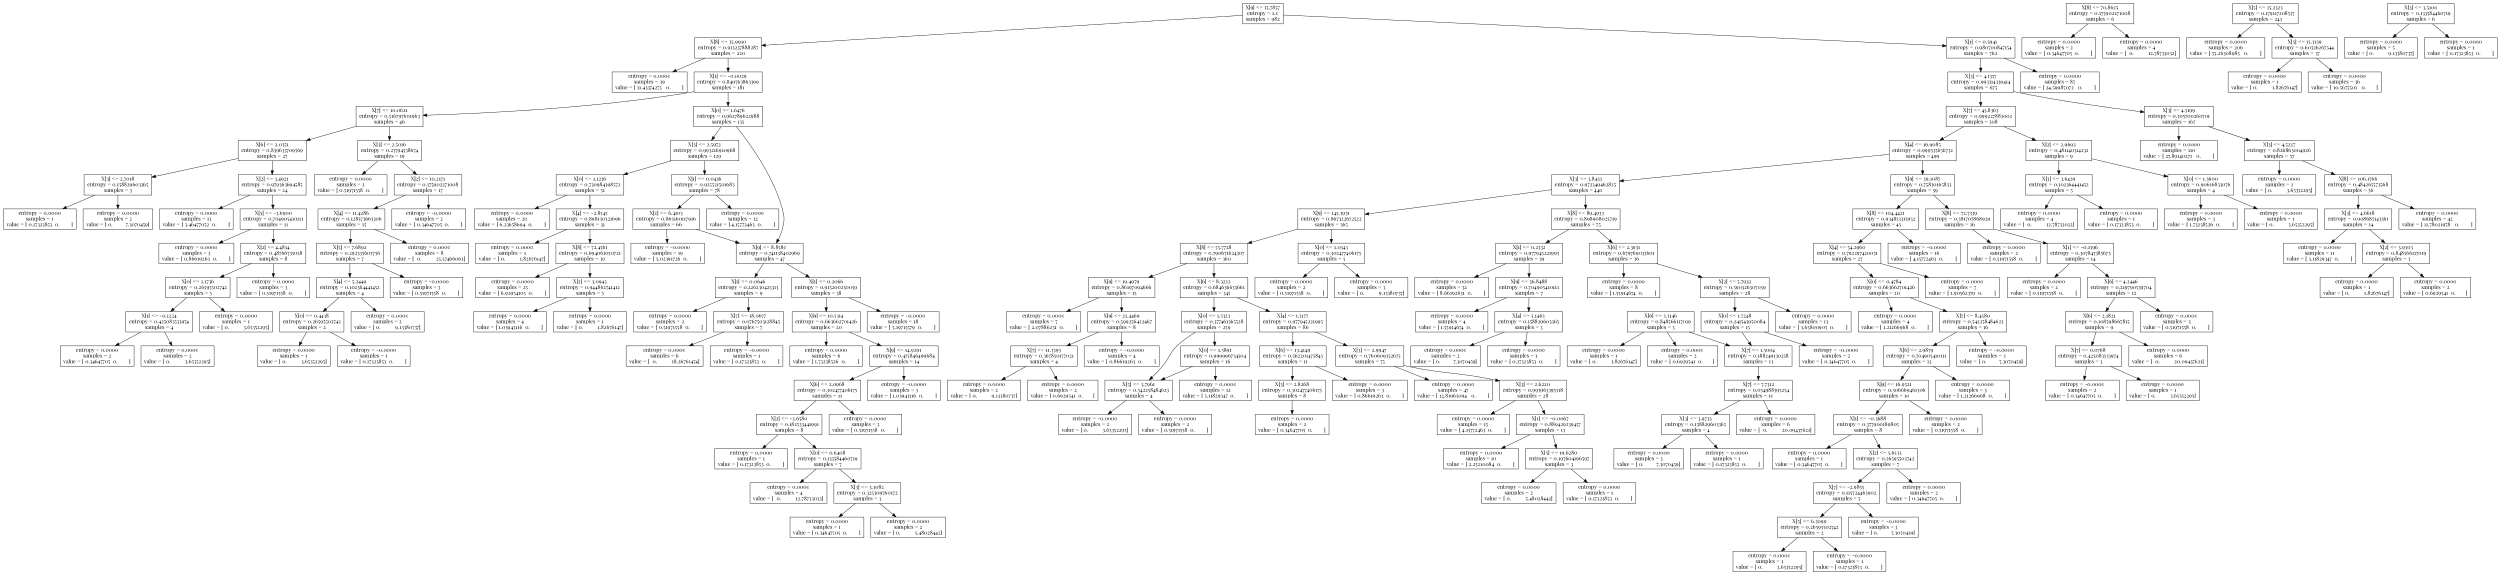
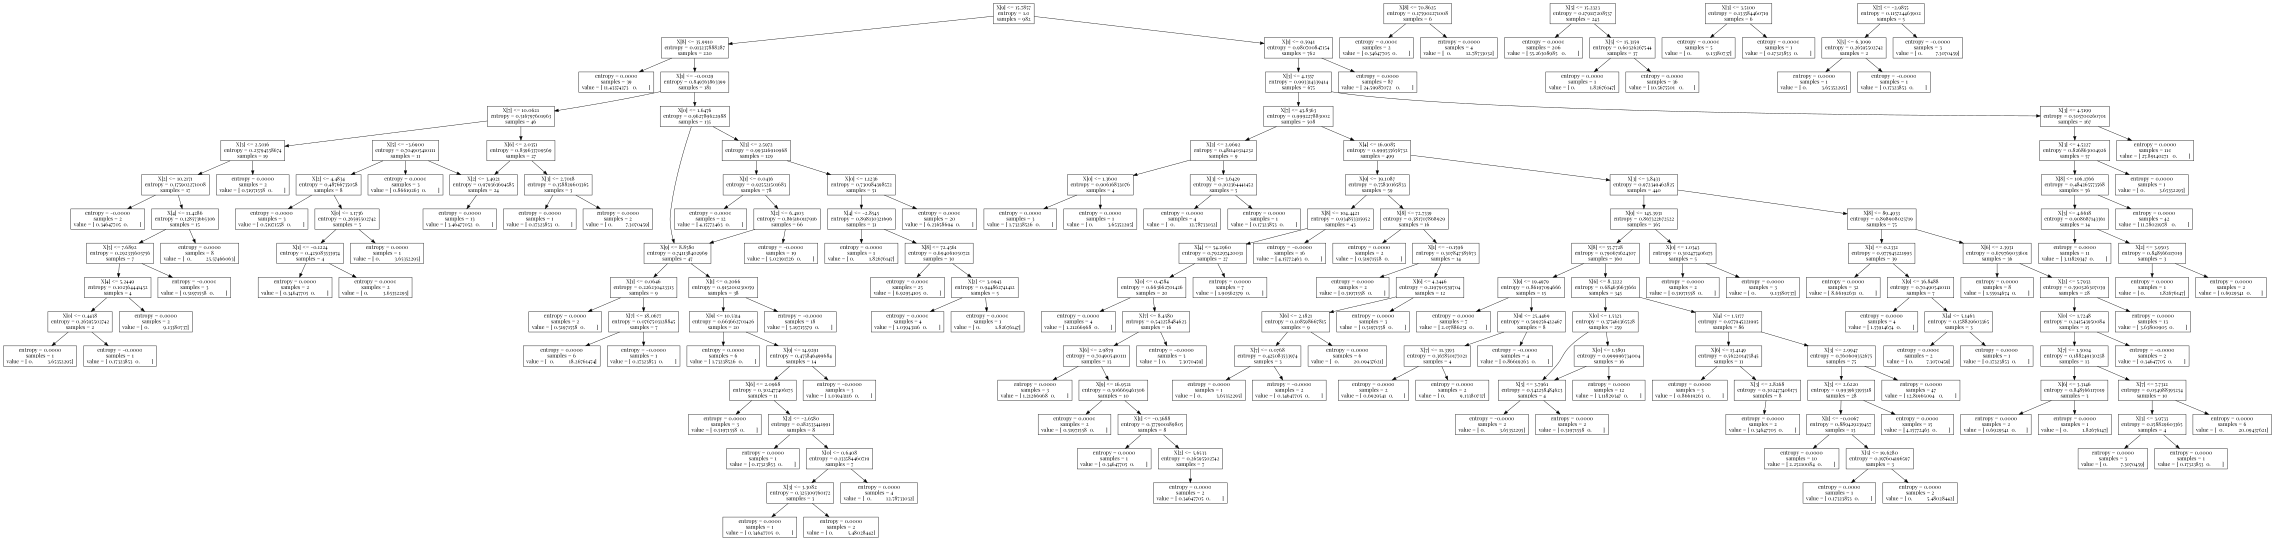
edge "X[2] <= 3.4921 entropy = 0.979363694585 samples = 24" -> "X[5] <= -3.6900 entropy = 0.704905410111 samples = 11": reversed
edge "X[6] <= 3.3146 entropy = 0.848566117019 samples = 3" -> "X[7] <= 1.5004 entropy = 0.188249130258 samples = 13": reversed
node "X[0] <= 1.5891 entropy = 0.999996734504 samples = 16": label "X[0] <= 1.5891 entropy = 0.999996734504 samples = 16" -> "X[0] <= 1.5891 entropy = 0.999996734004 samples = 16"
edge "X[2] <= 5.6533 entropy = 0.26595502742 samples = 7" -> "X[7] <= -2.9855 entropy = 0.115724463902 samples = 5": removed
